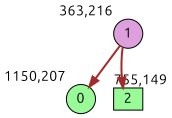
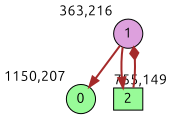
edge "2 755,149" -> "1 363,216": added
